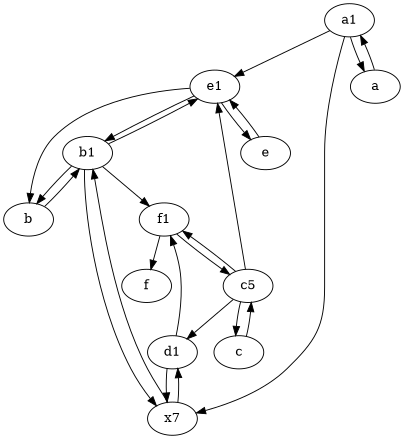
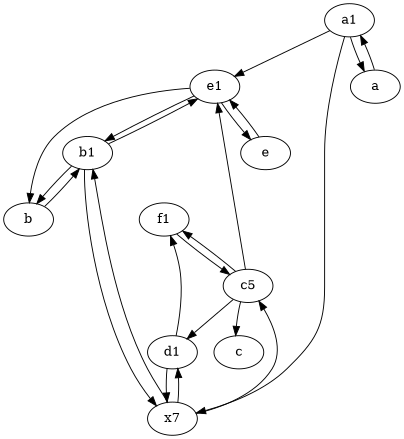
edge "b1" -> "f1": removed
node "f": removed
edge "c" -> "c5": now "x7" -> "c5"
